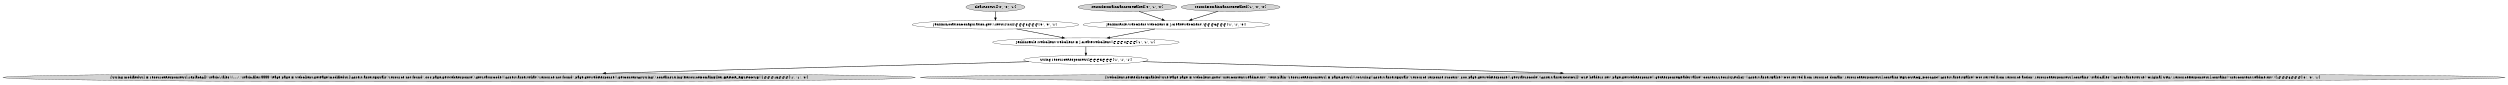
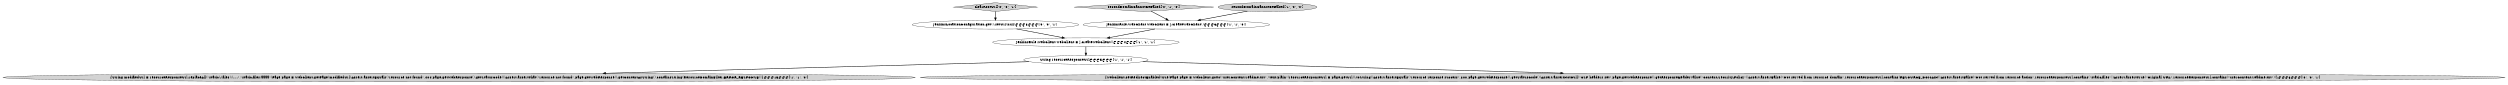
node "clearRootUrl['0', '0', '1']": shape ellipse -> diamond
node "secondDomainCannotBeFaked['0', '1', '0']": shape ellipse -> diamond
